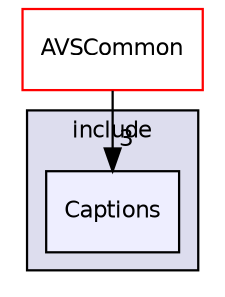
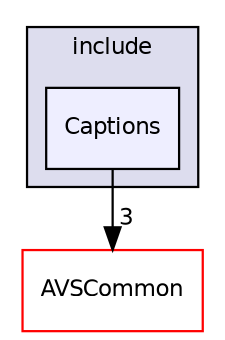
edge "AVSCommon" -> "Captions": reversed
